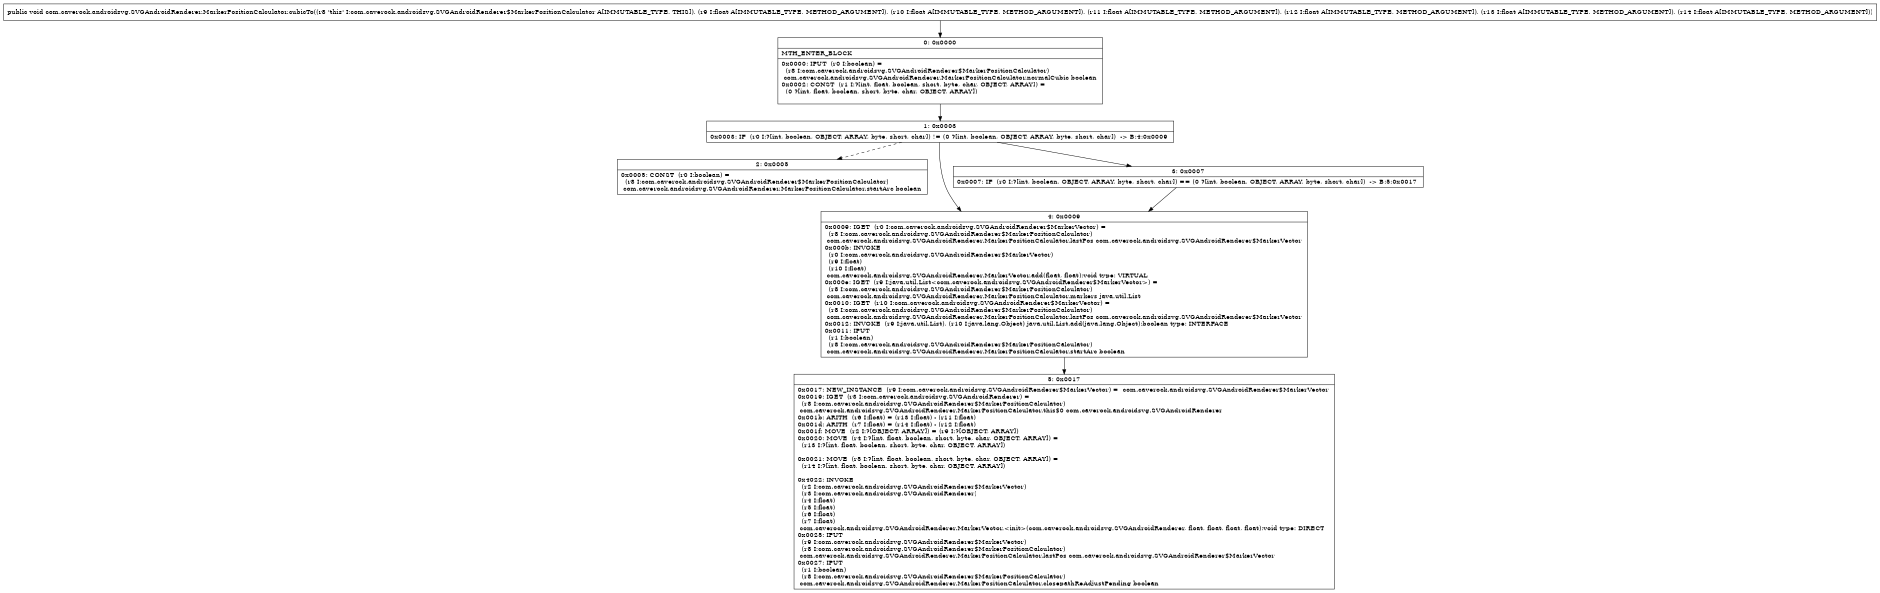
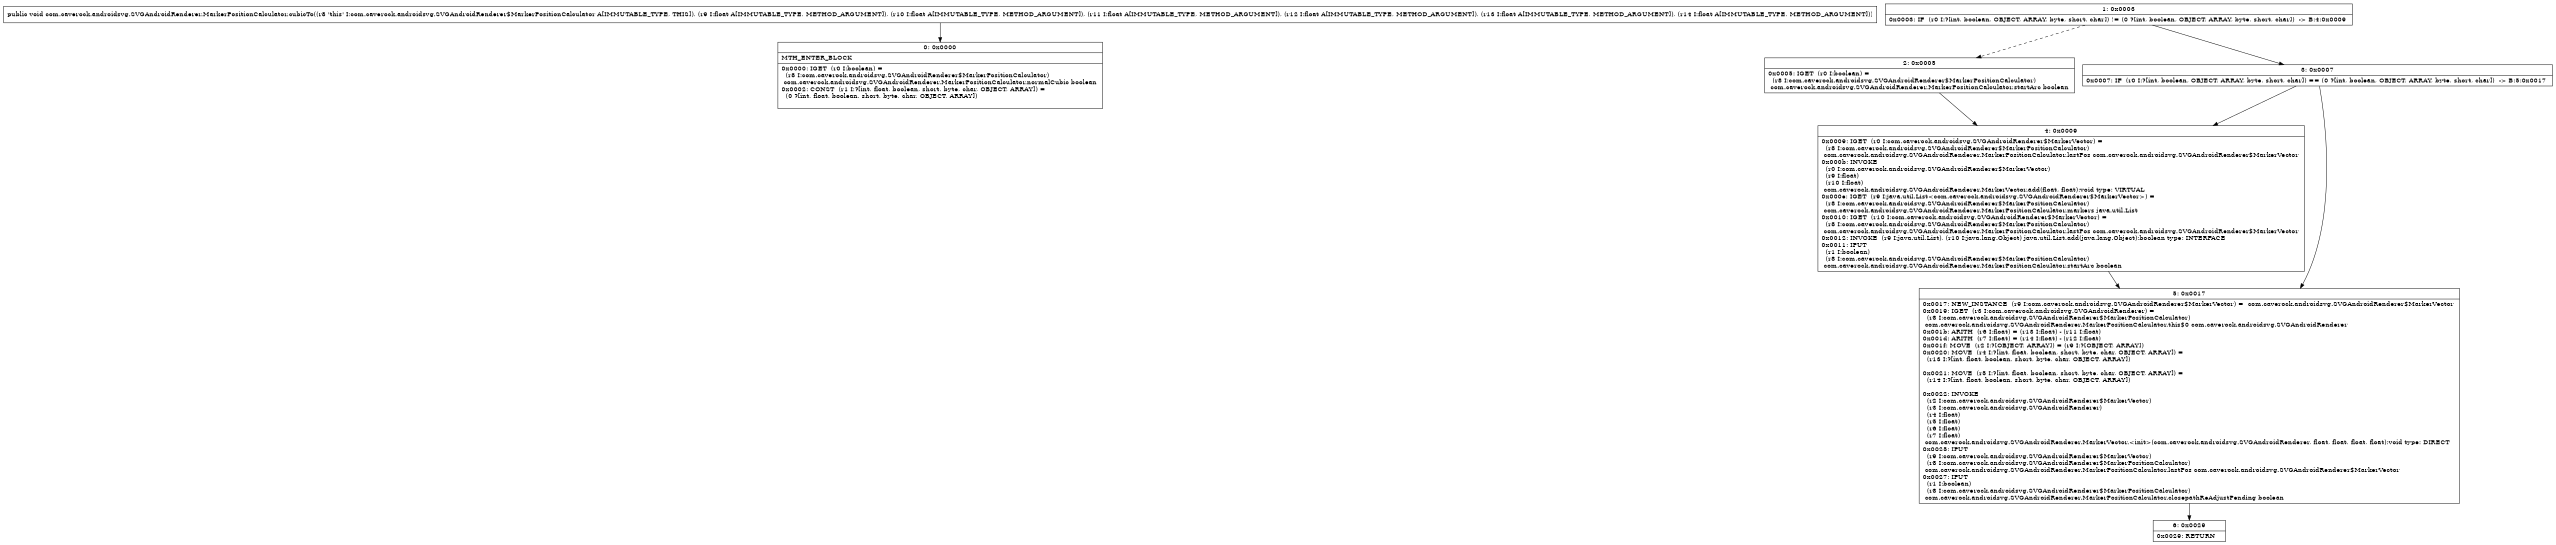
node "0: 0x0000": text "0x0000: IPUT  (r0 I:boolean) =" -> "0x0000: IGET  (r0 I:boolean) ="
edge "0: 0x0000" -> "1: 0x0003": removed
node "2: 0x0005": text "0x0005: CONST  (r0 I:boolean) =" -> "0x0005: IGET  (r0 I:boolean) ="
edge "1: 0x0003" -> "4: 0x0009": now "2: 0x0005" -> "4: 0x0009"
edge "3: 0x0007" -> "5: 0x0017": added
node "5: 0x0017": text "0x4022: INVOKE" -> "0x0022: INVOKE"
node "6: 0x0029": added
